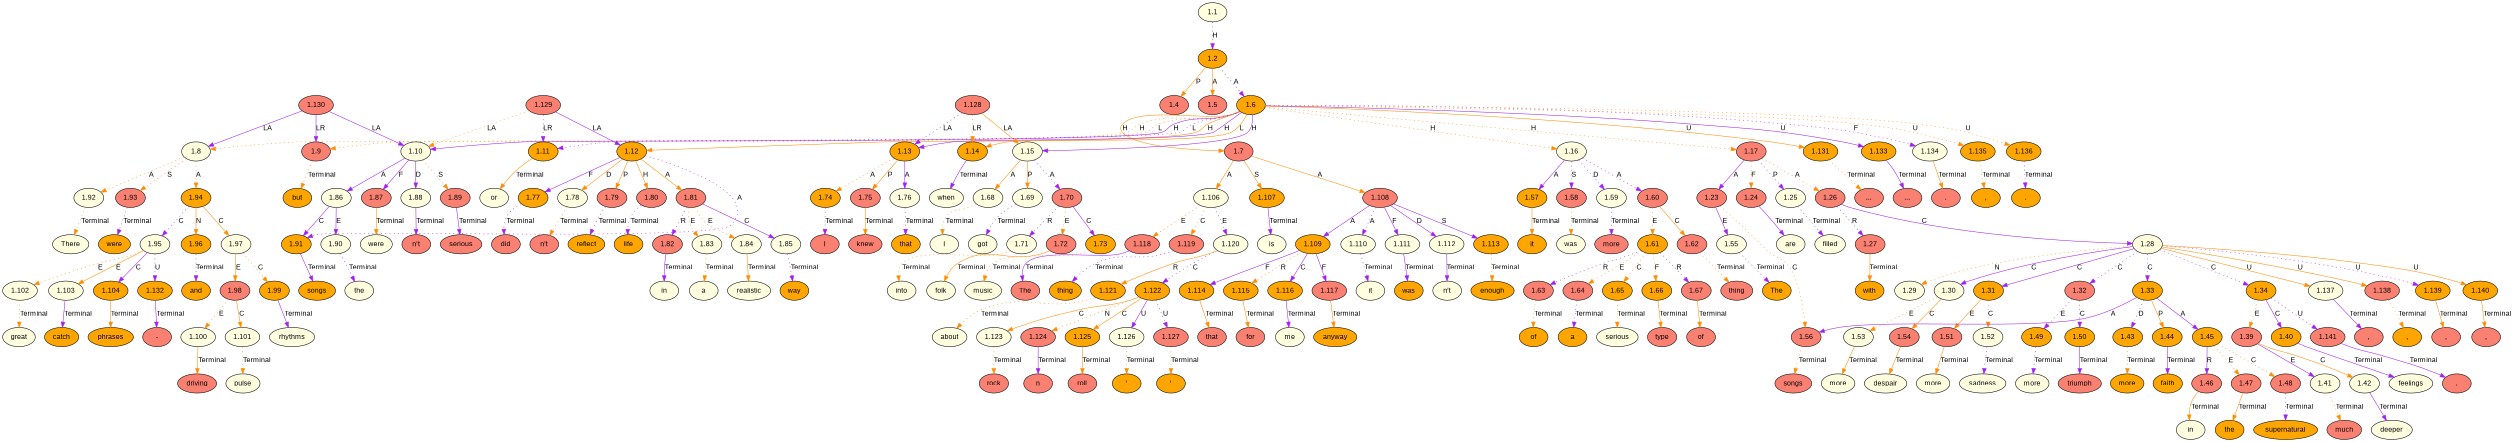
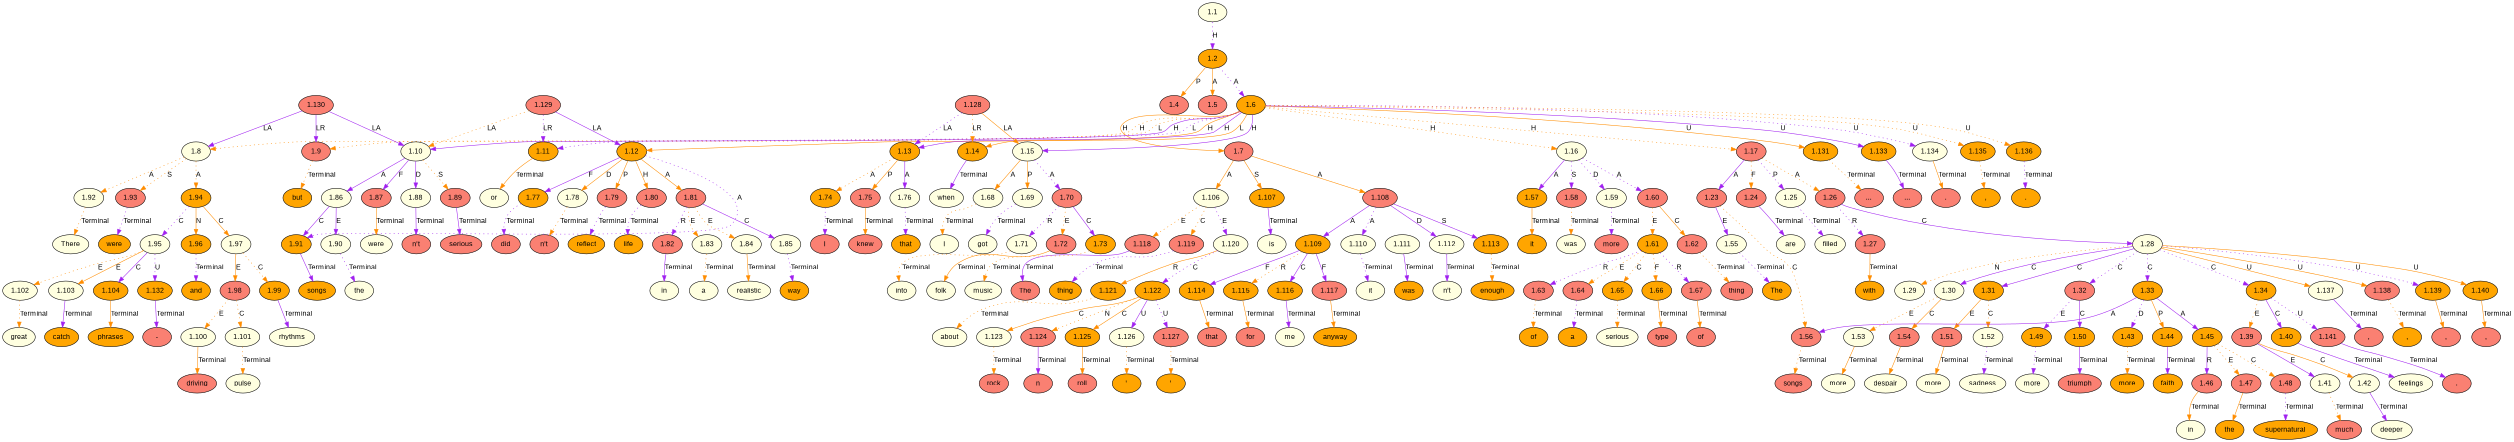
edge "1.6" -> "1.134": label "F" -> "U"
edge "1.108" -> "1.111": removed, label "F"
edge "1.98" -> "1.101": style solid -> dotted
edge "1.32" -> "1.50": style dotted -> solid
